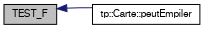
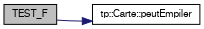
edge "tp::Carte::peutEmpiler" -> "TEST_F": reversed
